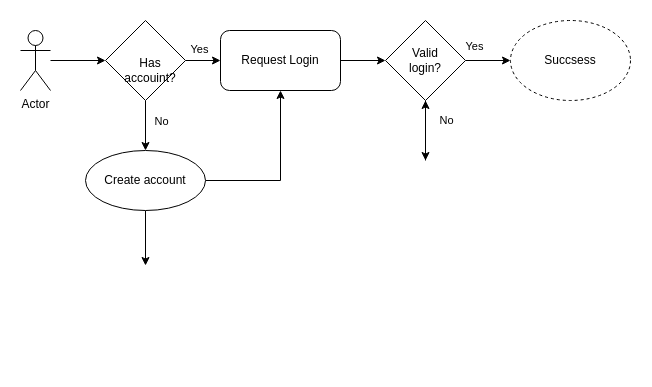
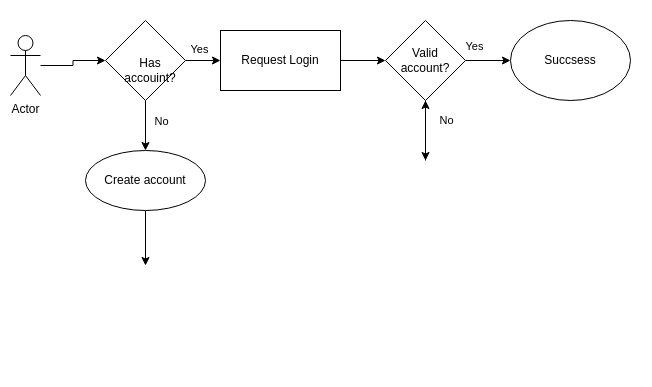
node "Actor": moved (36, 61) -> (26, 66)
node "Request Login": shape rounded rectangle -> rectangle
node "Valid login?": label "Valid login?" -> "Valid account?"
node "Succsess": style dashed -> solid
edge "Create account" -> "Request Login": removed
